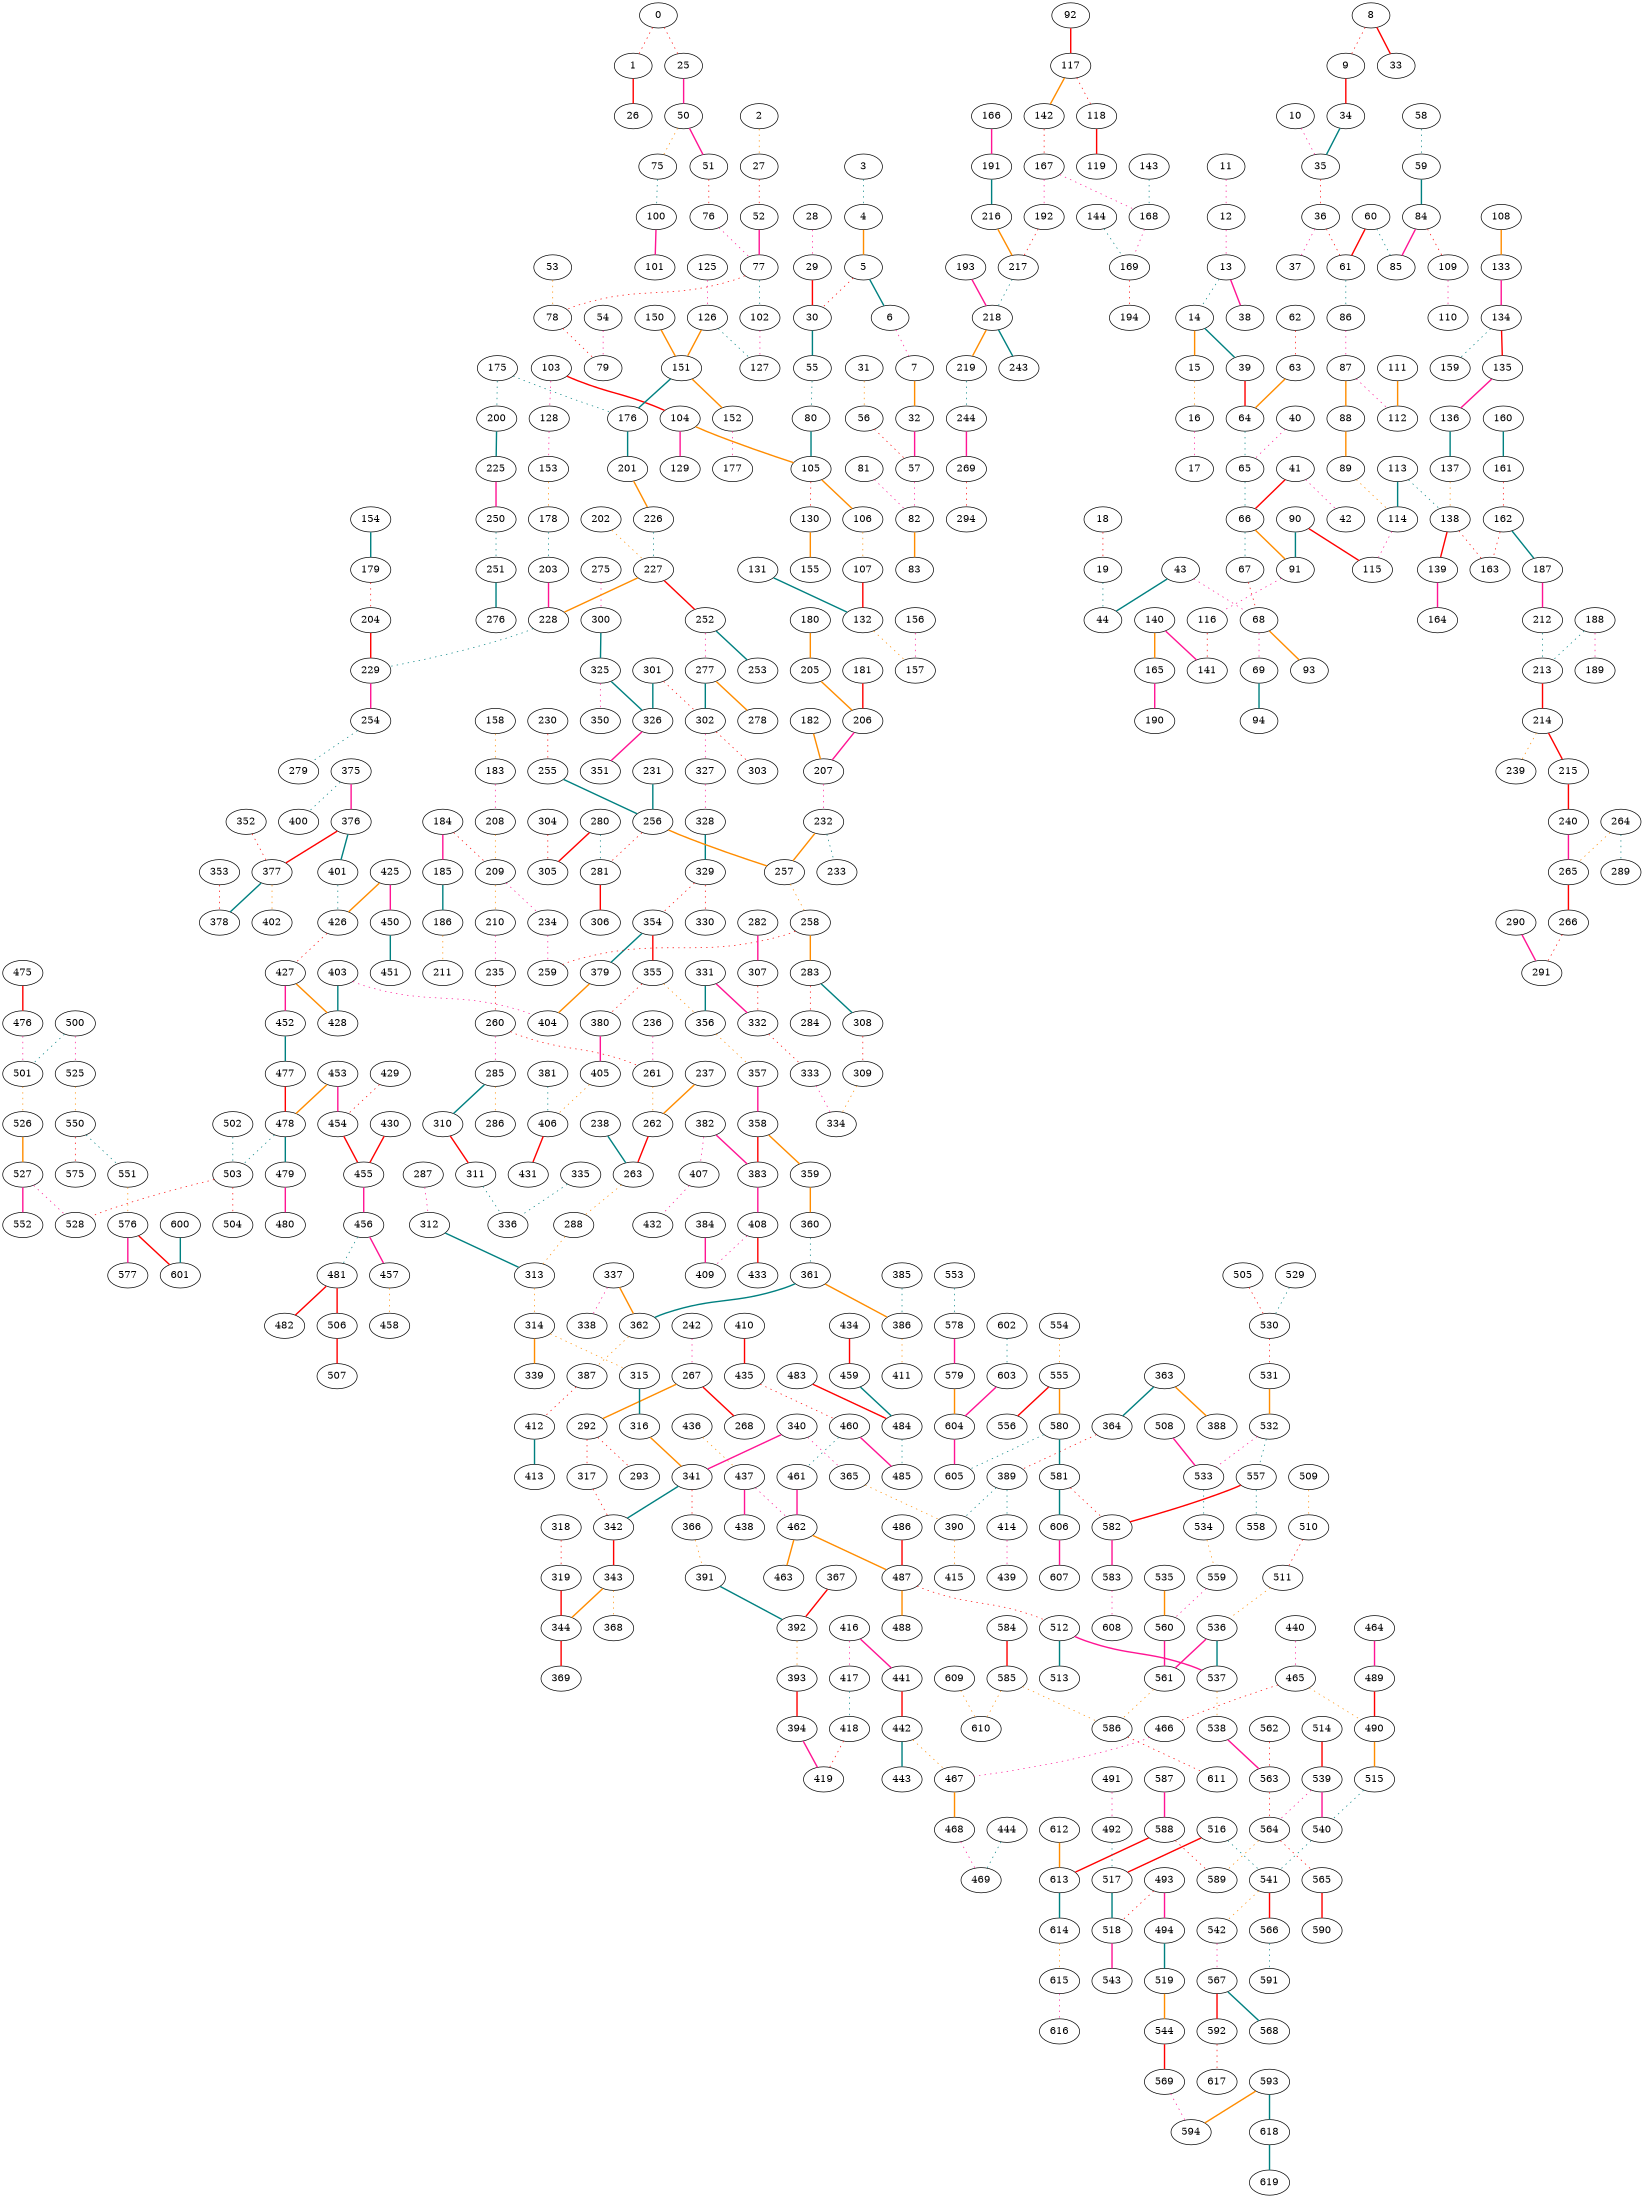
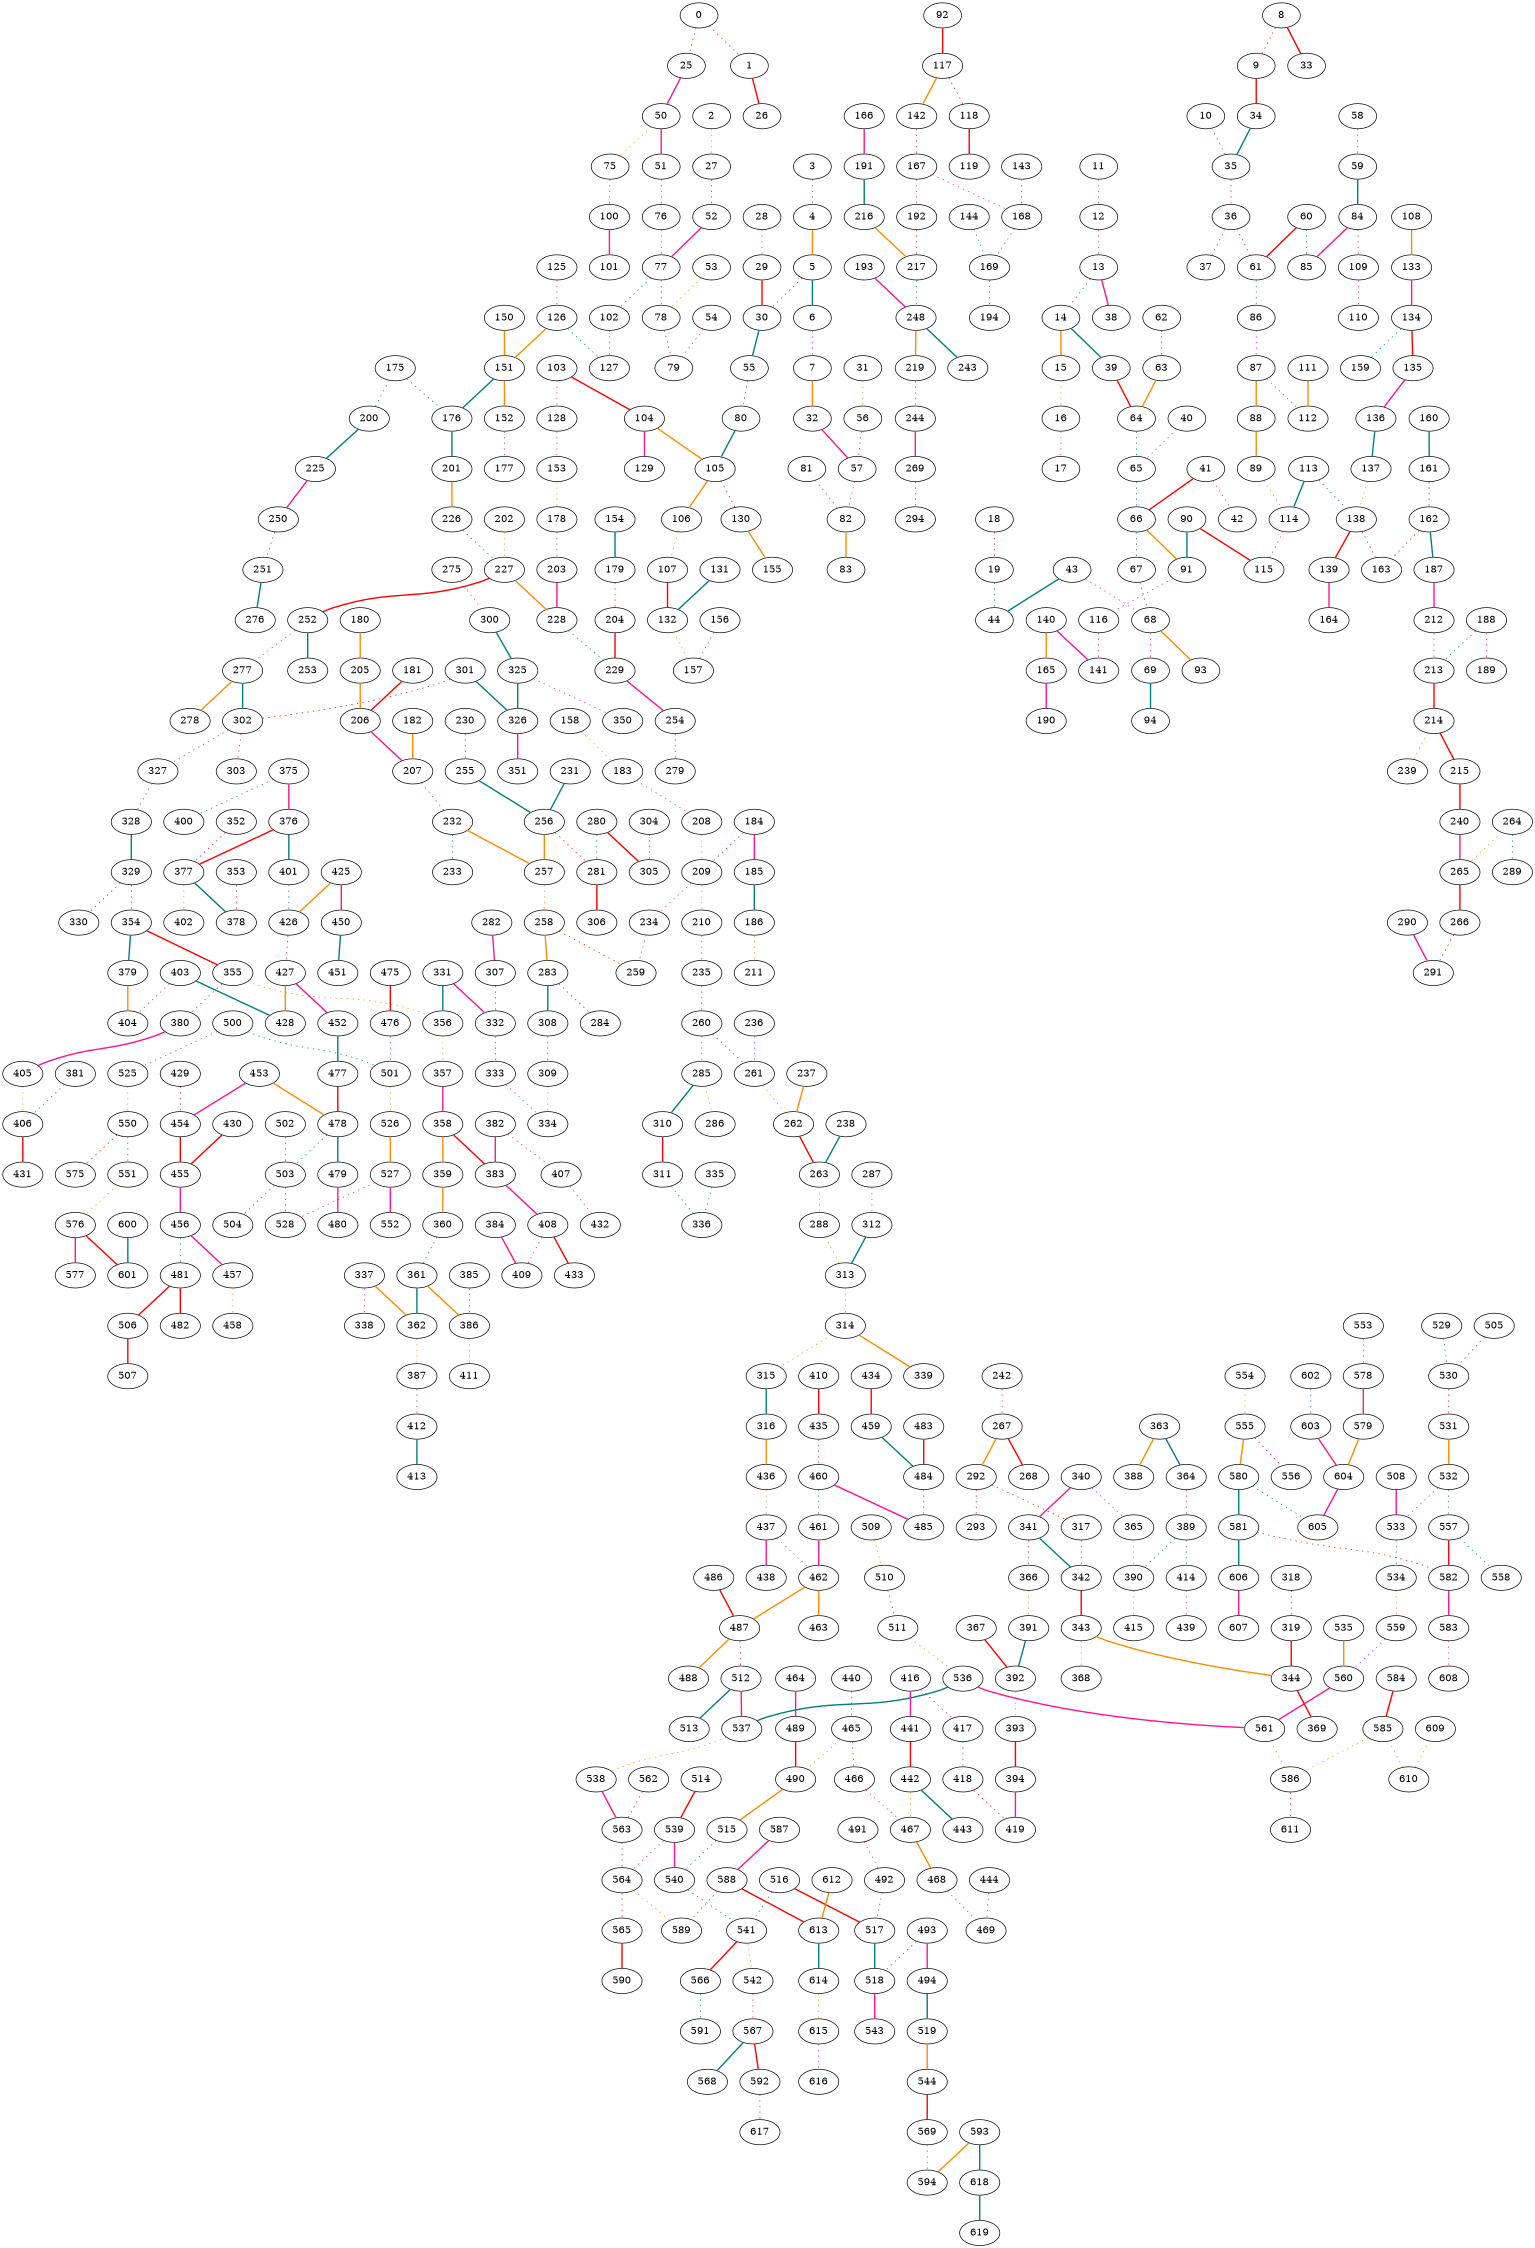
node "218": label "218" -> "248"
edge "555" -- "556": style bold -> dotted
edge "316" -- "341": now "316" -- "436"
